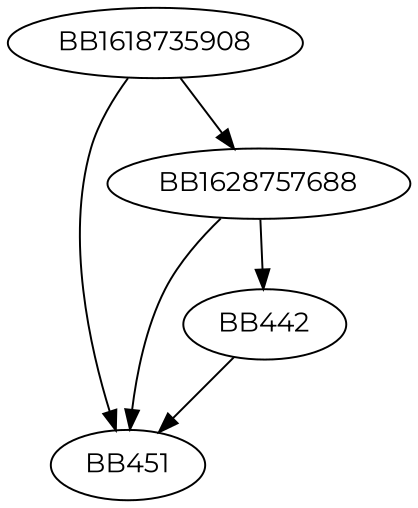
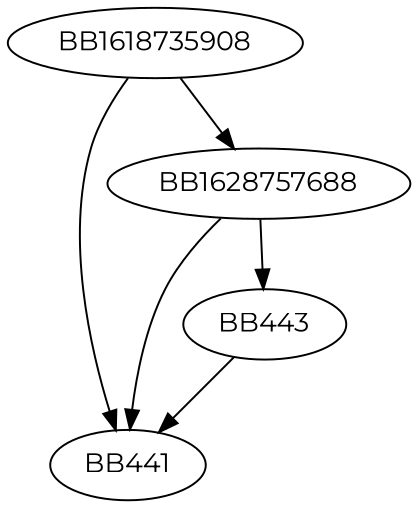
node "BB442": label "BB442" -> "BB443"
node "BB451": label "BB451" -> "BB441"
